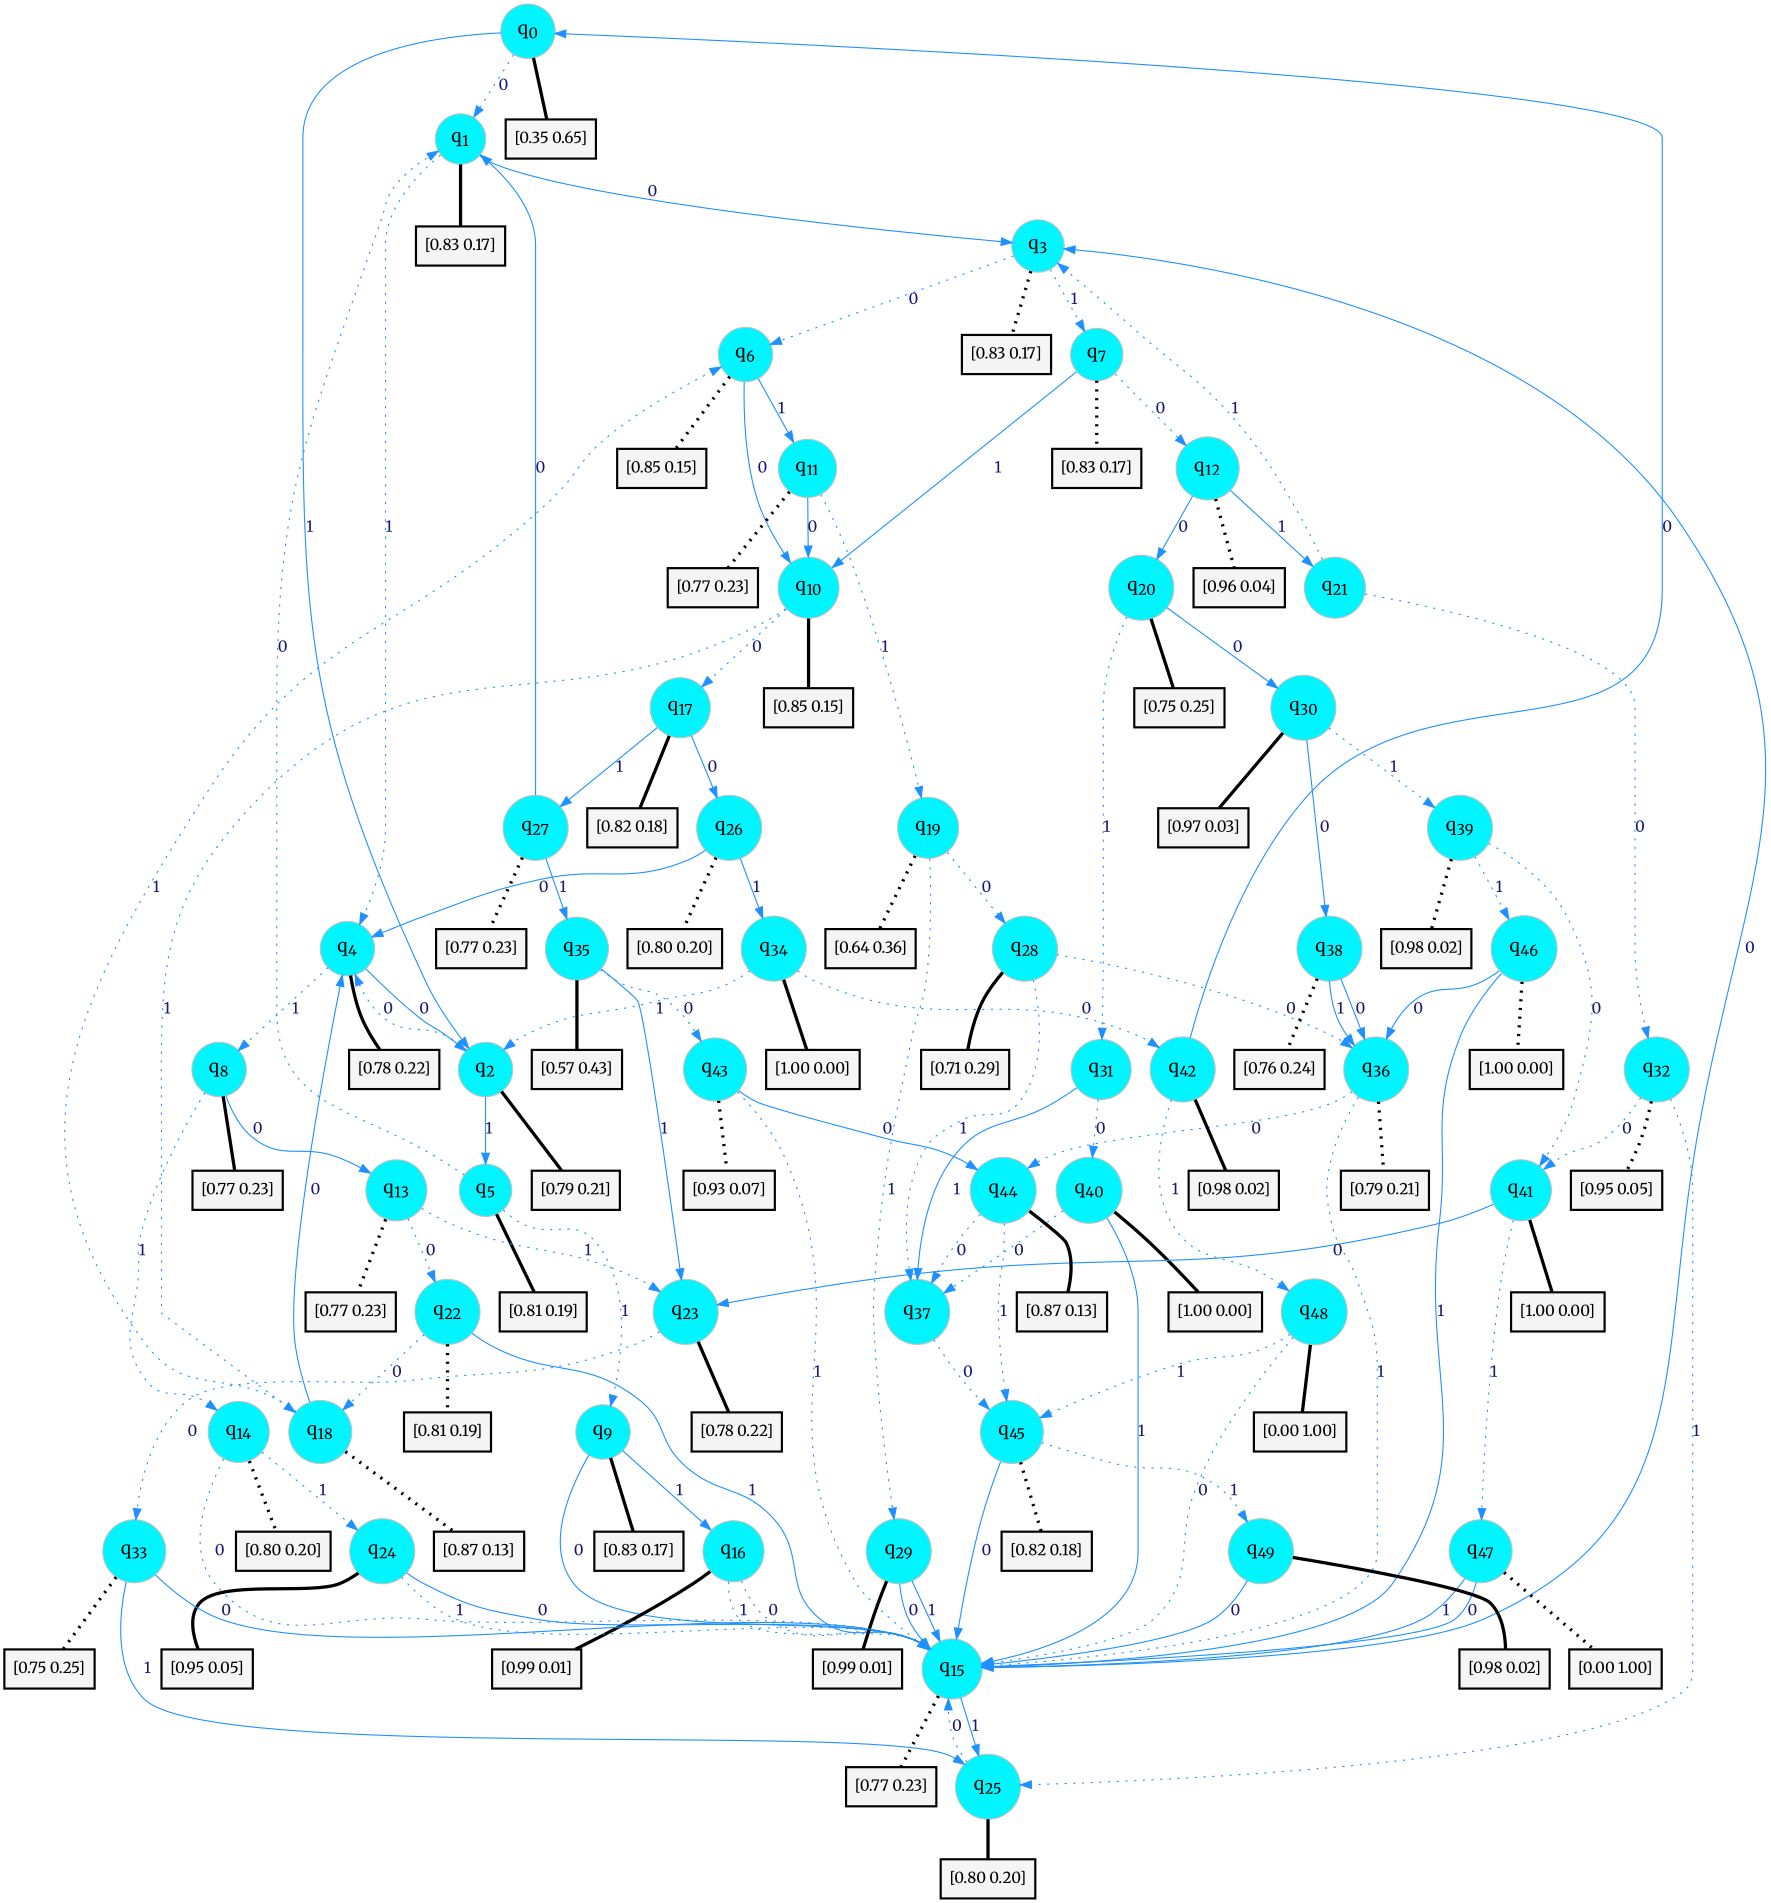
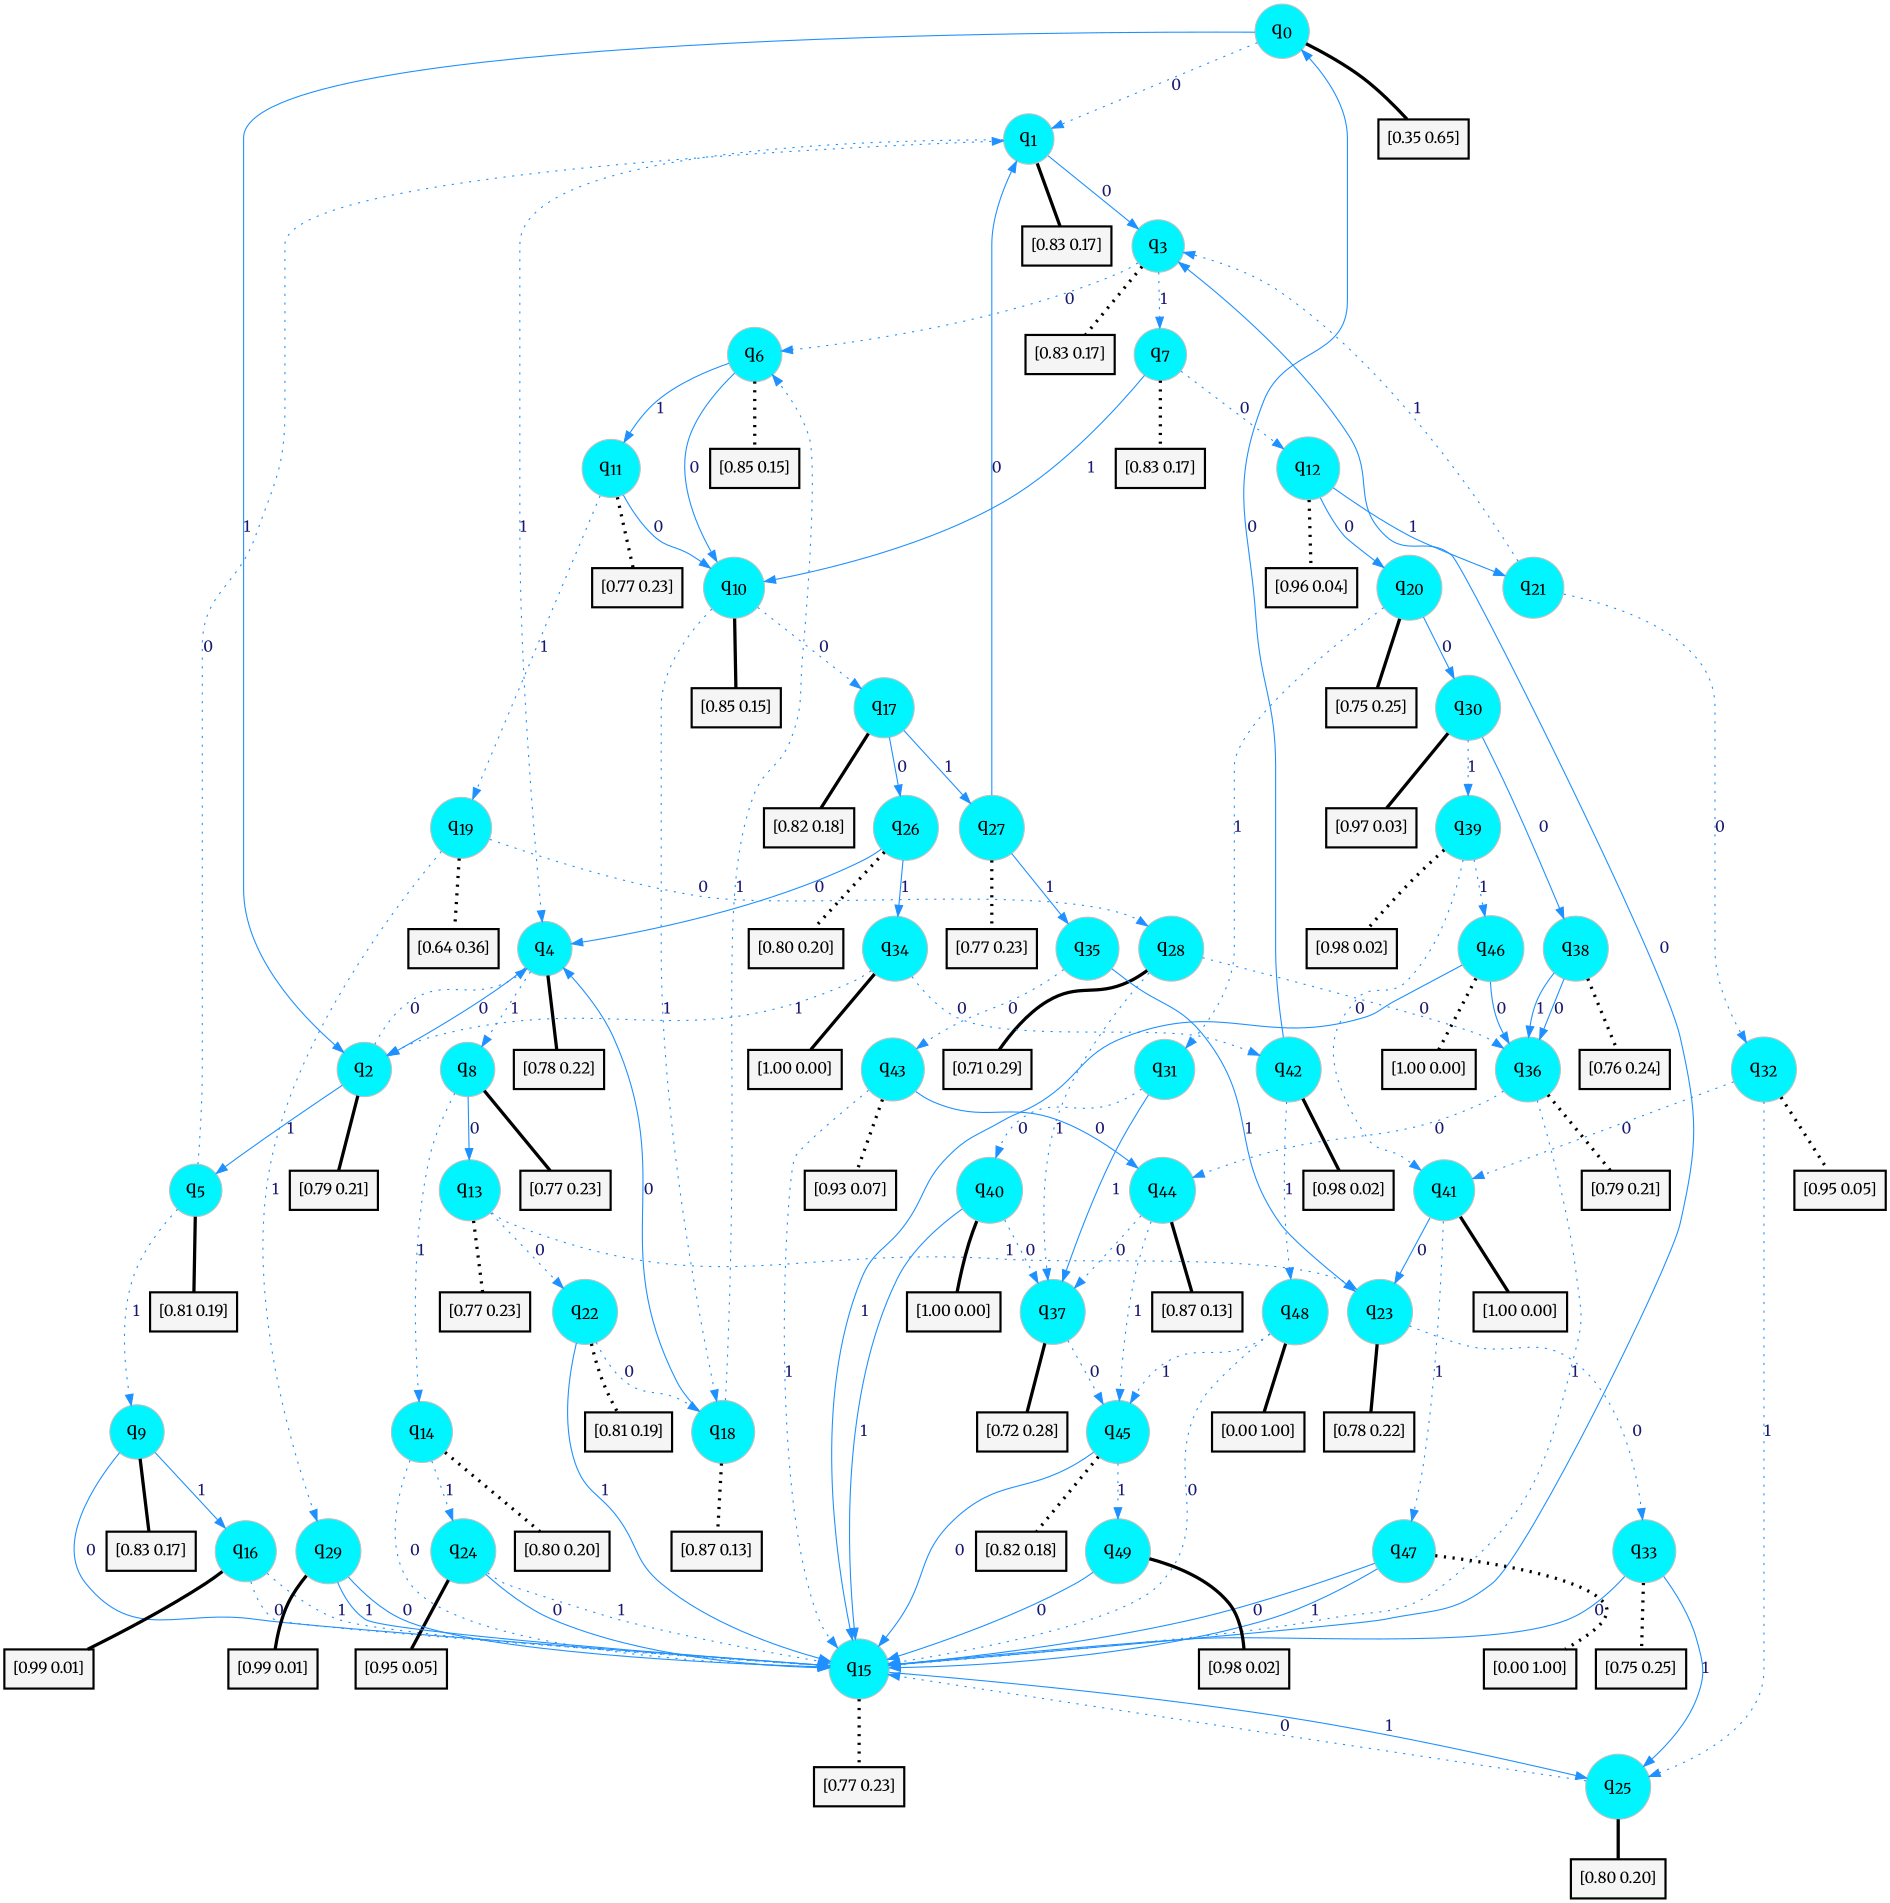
node "[0.57 0.43]": removed
node "[0.72 0.28]": added
